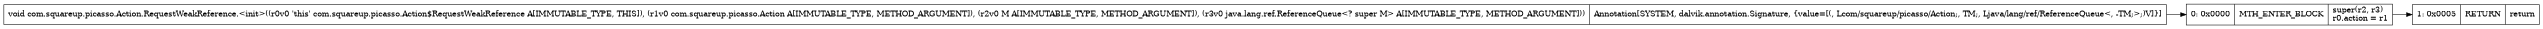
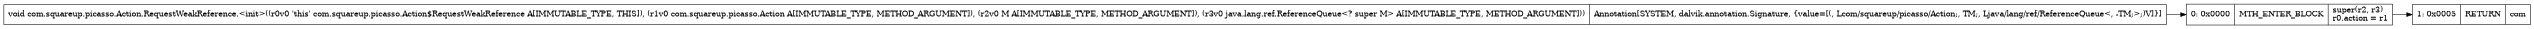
node "1: 0x0005": text "return" -> "com"
